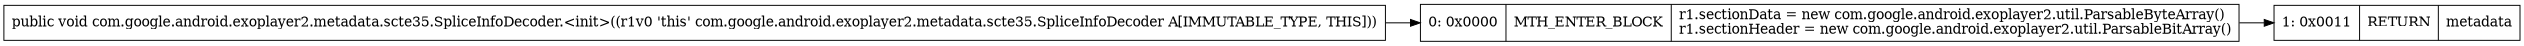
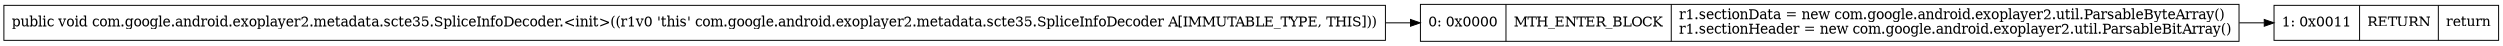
node "1: 0x0011": text "metadata" -> "return"
